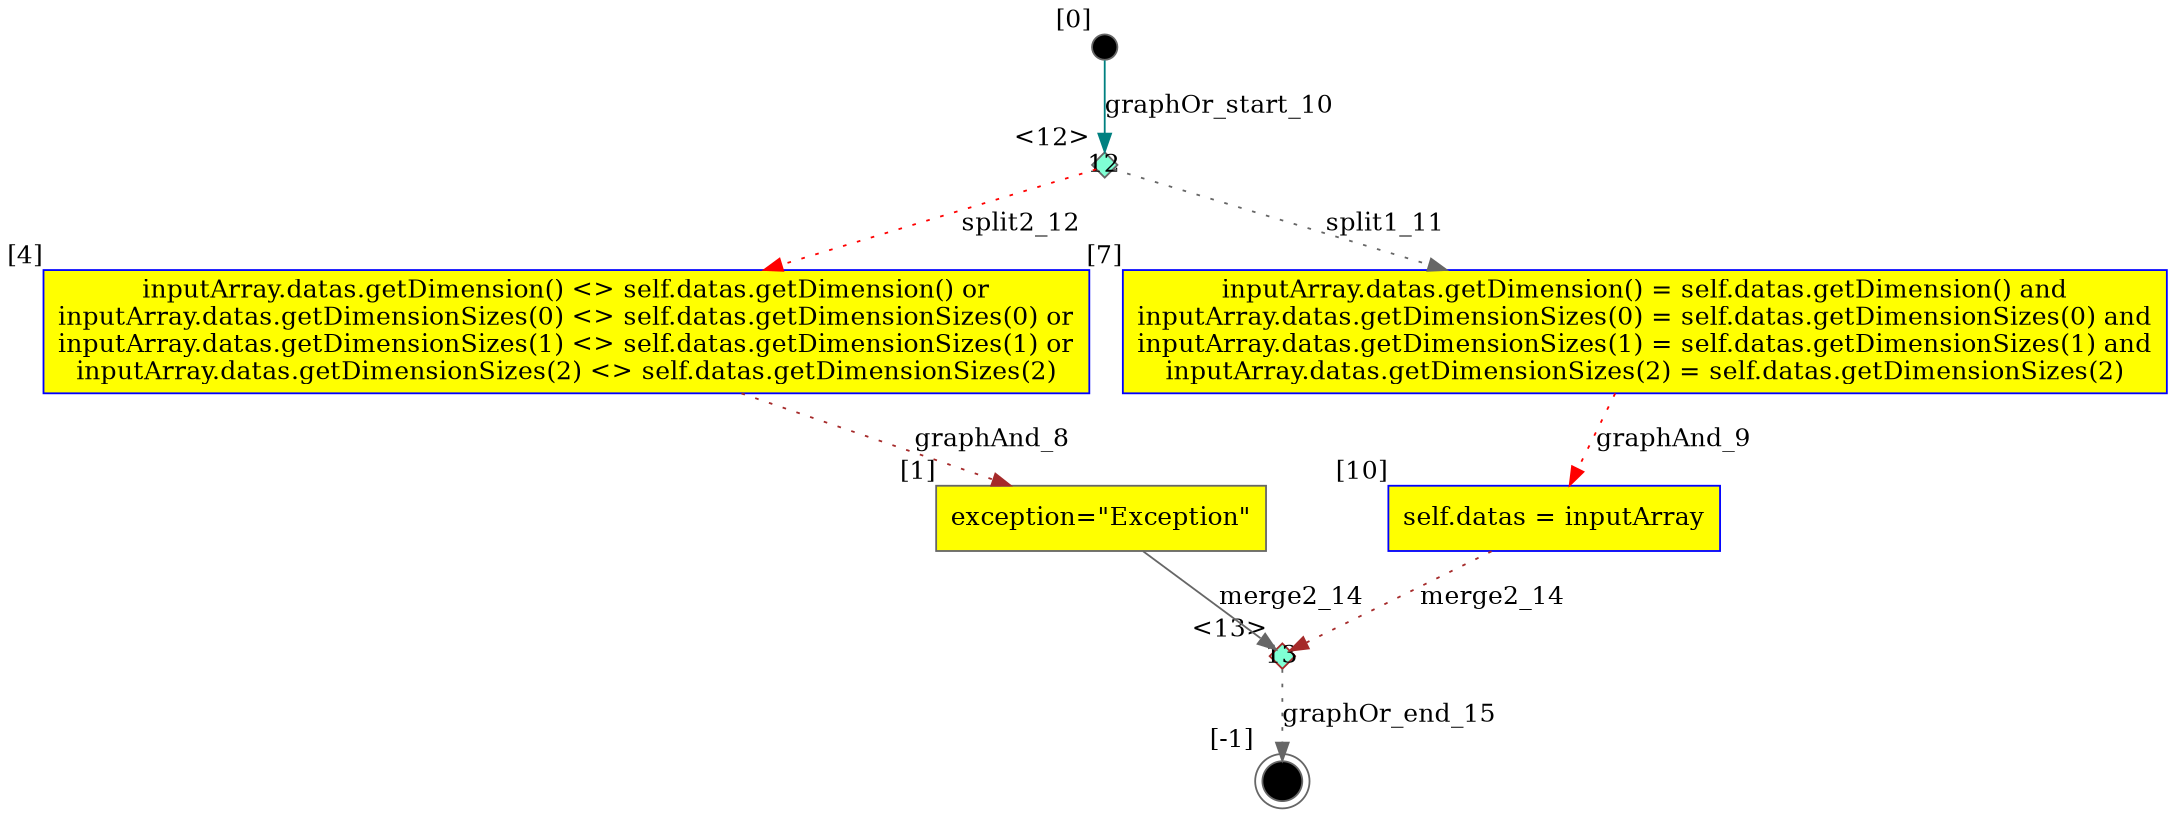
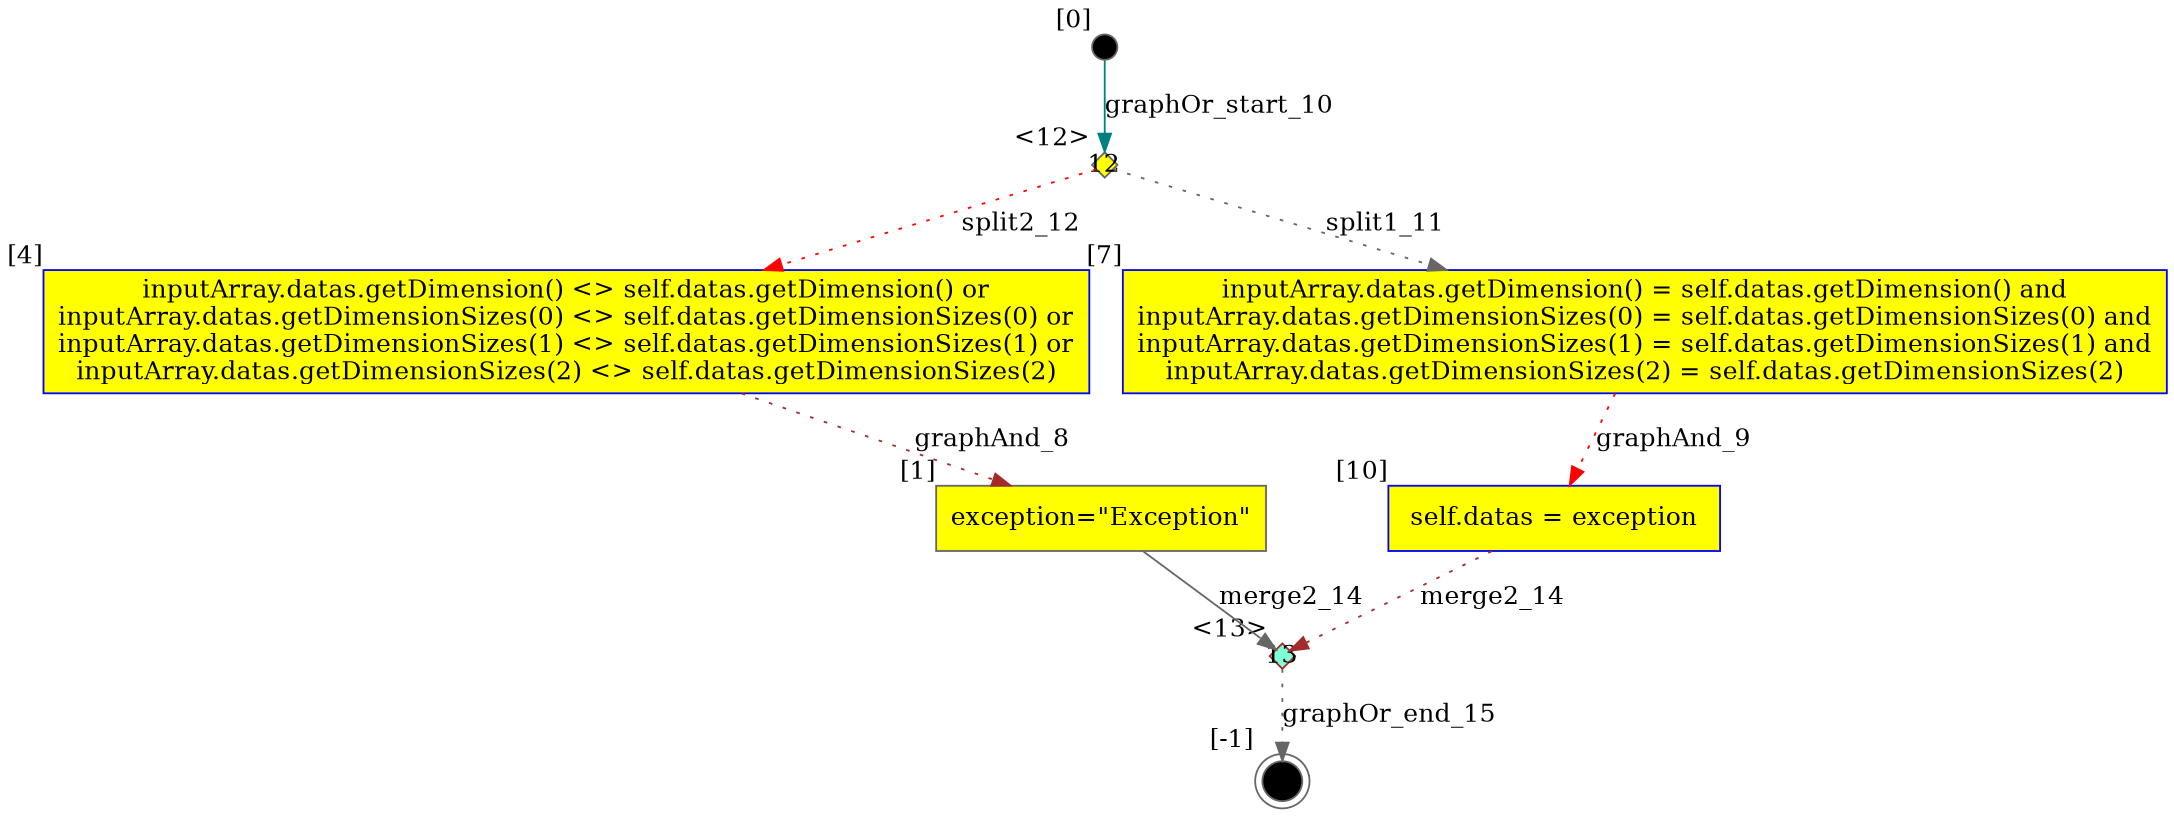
node "12 <12>": fillcolor aquamarine -> yellow
node "self.datas = inputArray [10]": label "self.datas = inputArray [10]" -> "self.datas = exception [10]"
